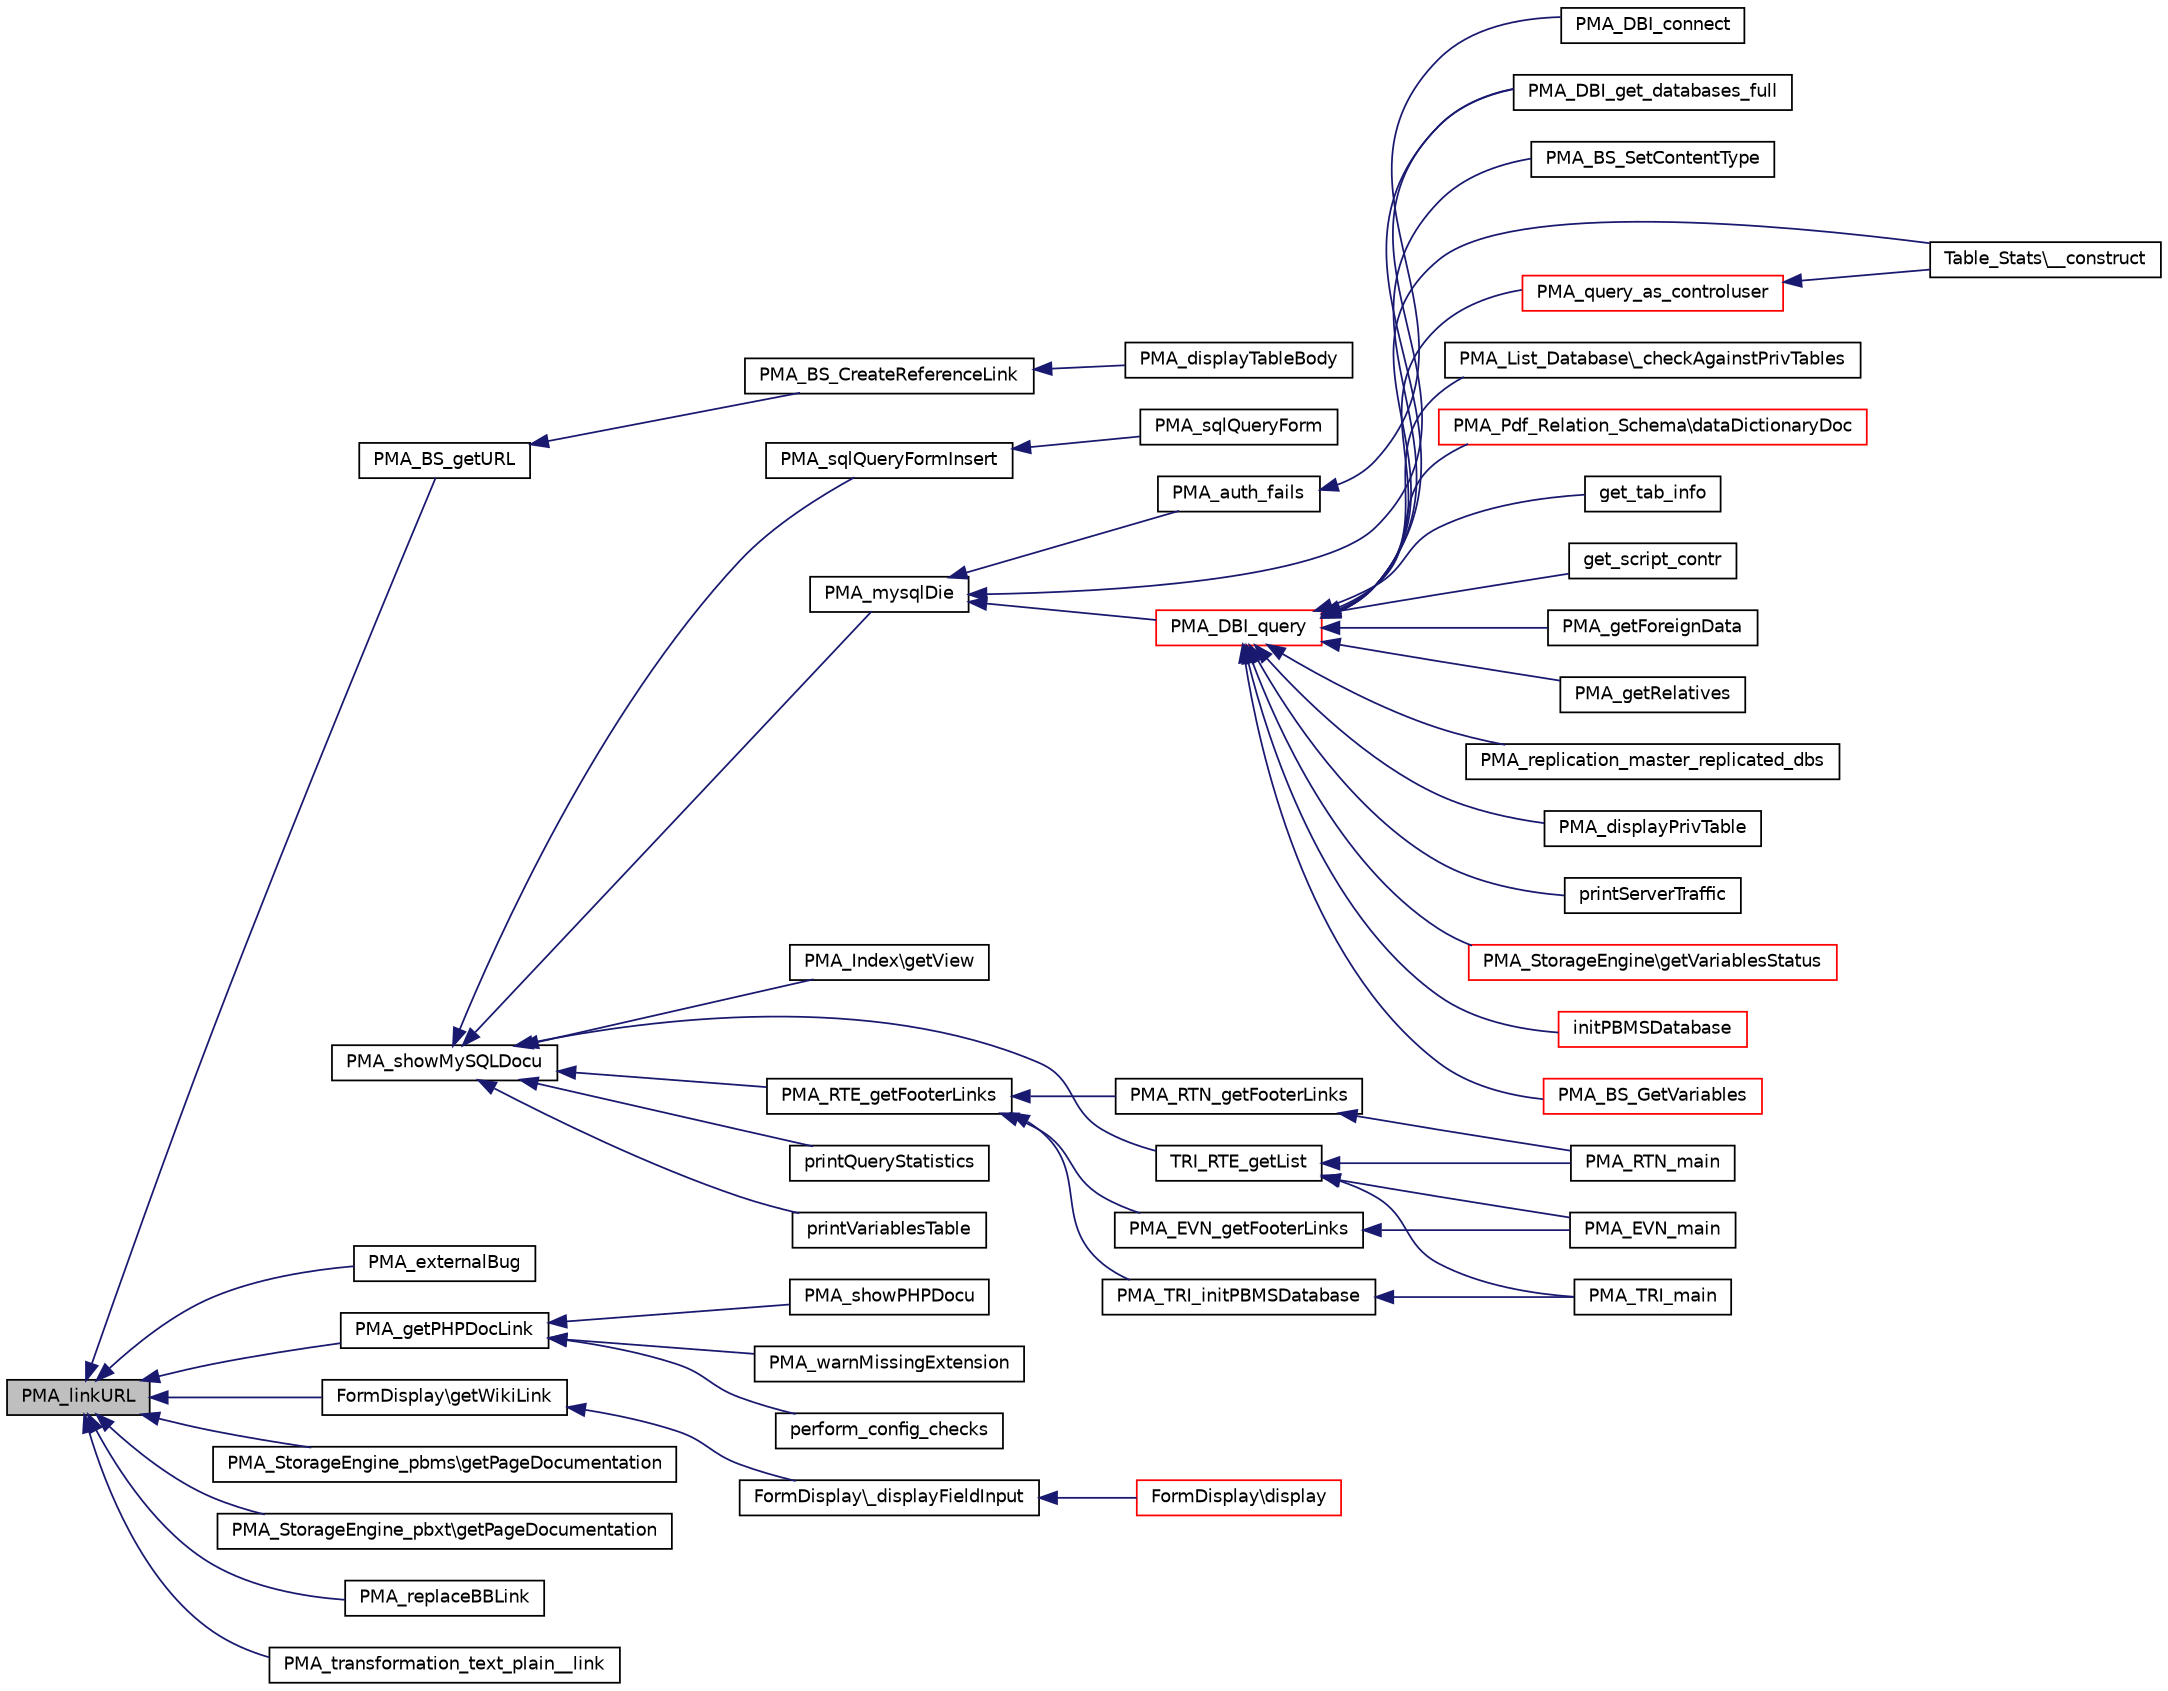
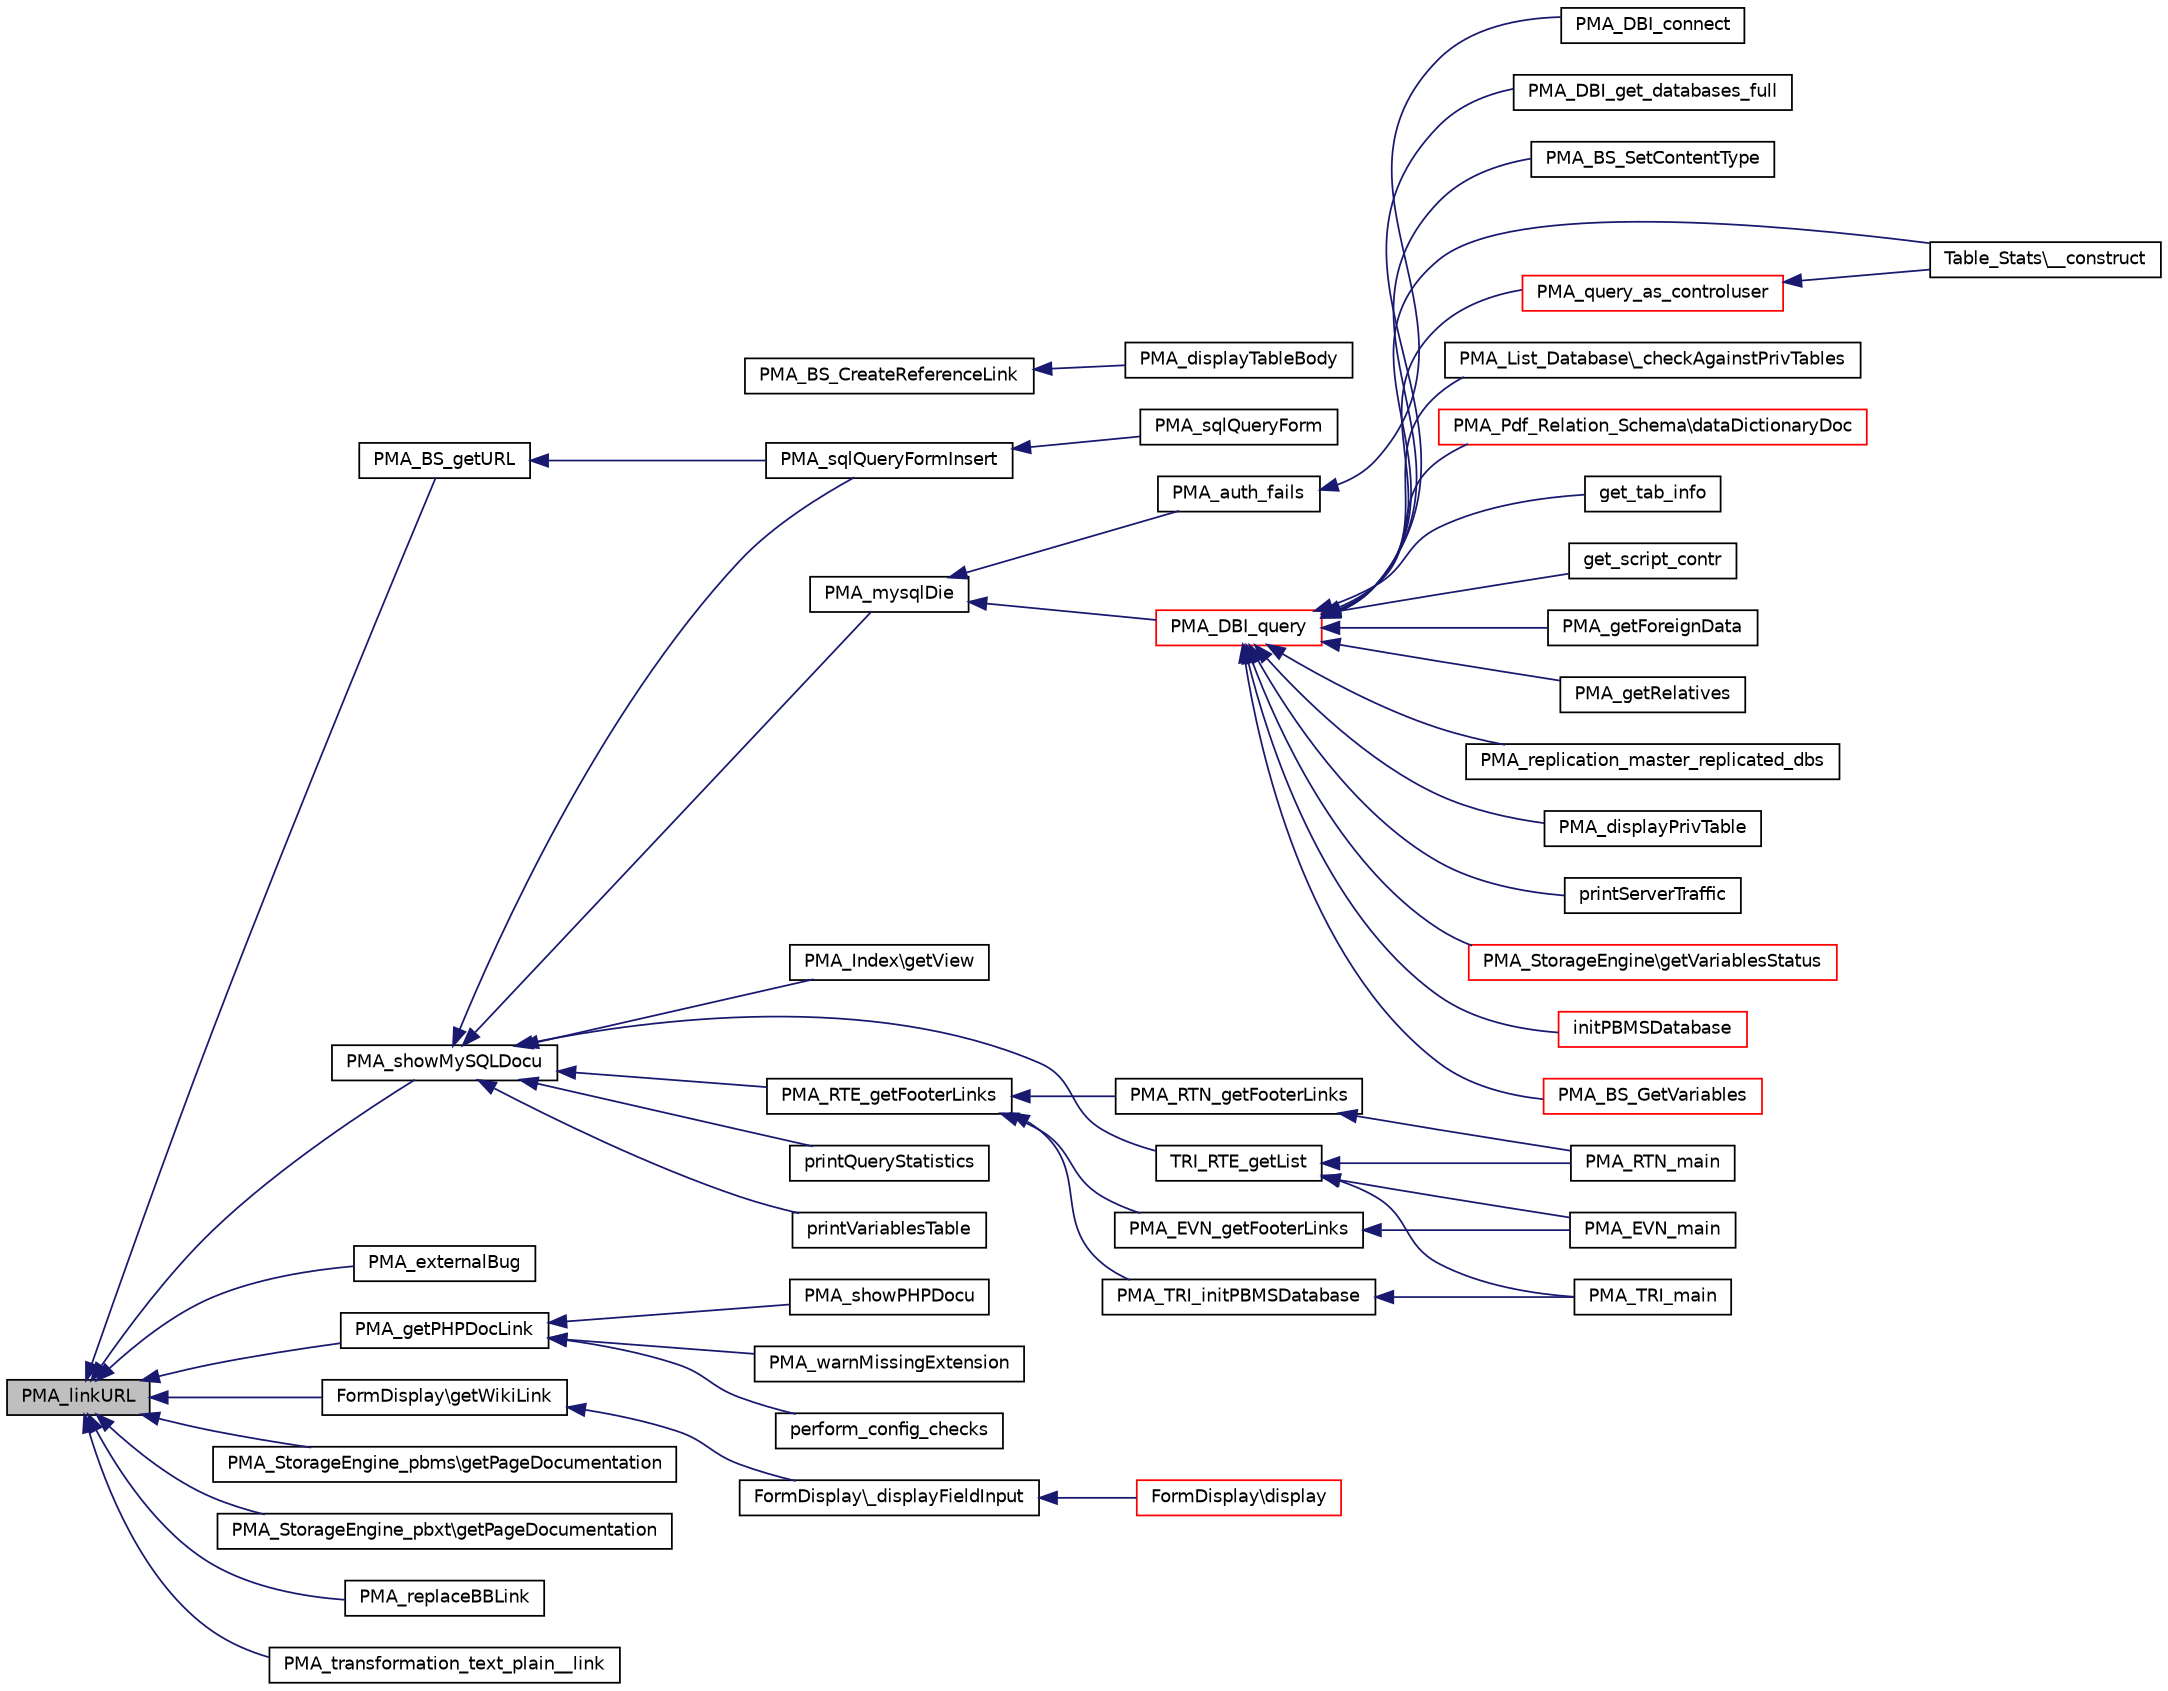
edge "PMA_BS_CreateReferenceLink" -> "PMA_BS_getURL": now "PMA_sqlQueryFormInsert" -> "PMA_BS_getURL"
edge "PMA_DBI_get_databases_full" -> "PMA_mysqlDie": removed
edge "PMA_showMySQLDocu" -> "PMA_linkURL": added
